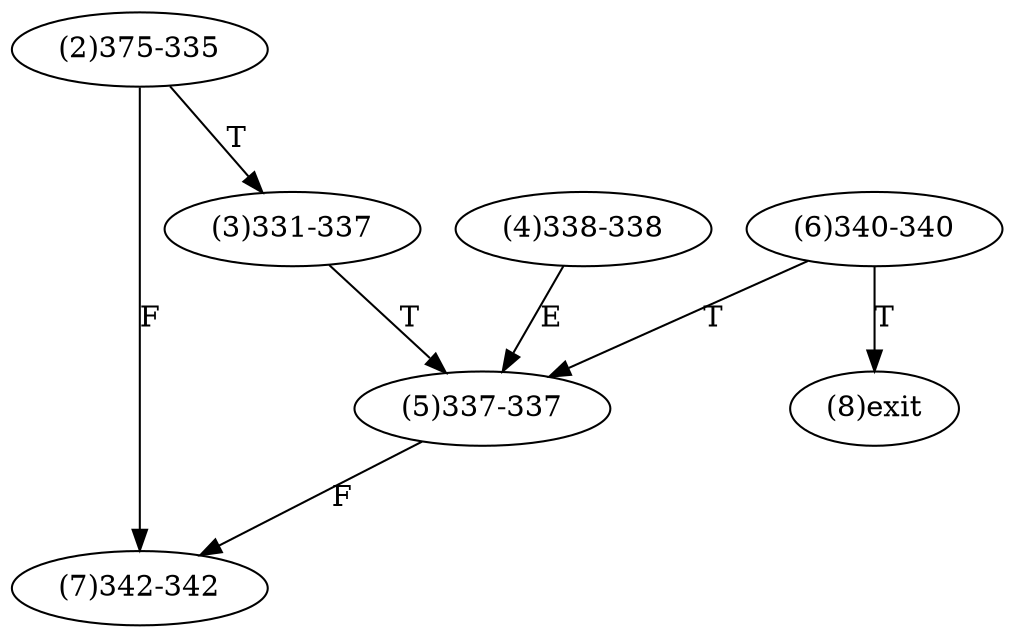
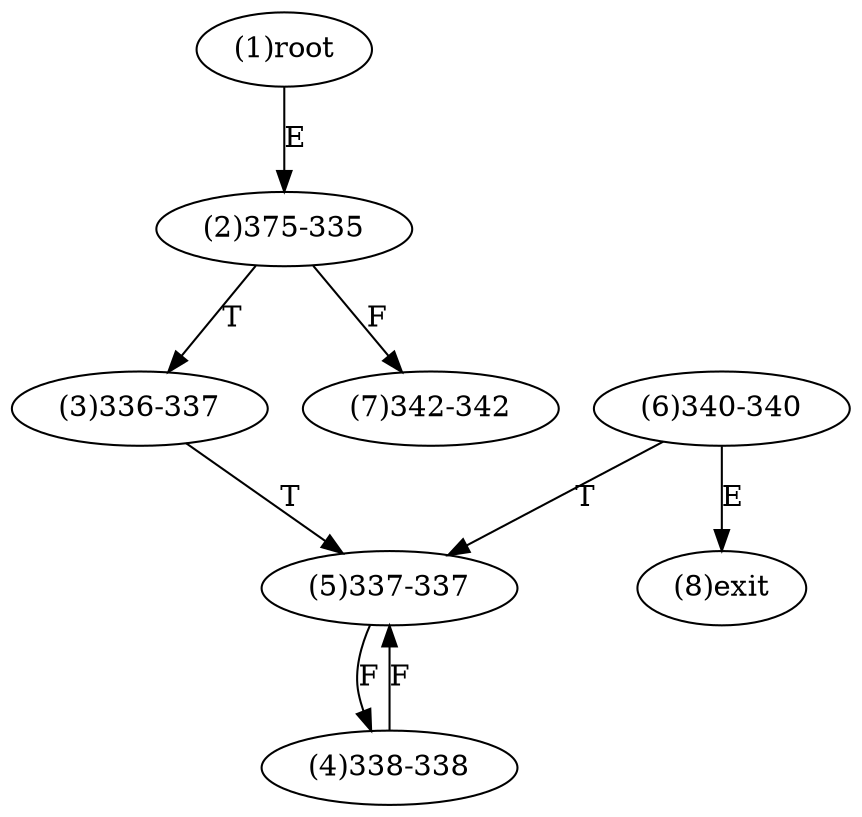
node "(1)root": added
node "(3)331-337": label "(3)331-337" -> "(3)336-337"
edge "(4)338-338" -> "(5)337-337": label "E" -> "F"
edge "(6)340-340" -> "(8)exit": label "T" -> "E"
edge "(5)337-337" -> "(7)342-342": now "(5)337-337" -> "(4)338-338"
